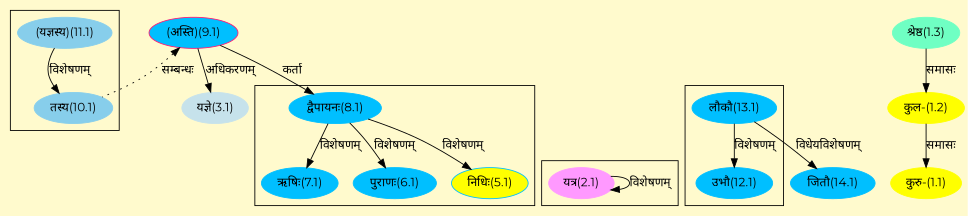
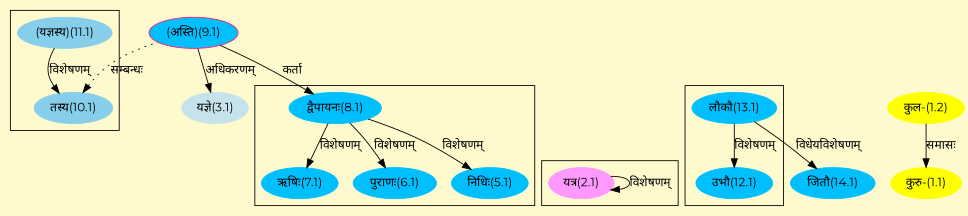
node "श्रेष्ठ(1.3)": removed
edge "तस्य(10.1)" -> "(अस्ति)(9.1)": reversed
node "निधिः(5.1)": fillcolor #ffff00 -> #00bfff
